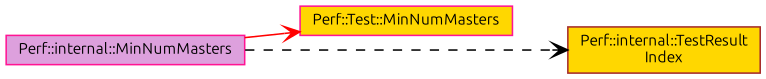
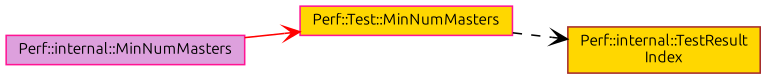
edge "Perf::internal::MinNumMasters" -> "Perf::internal::TestResult Index": now "Perf::Test::MinNumMasters" -> "Perf::internal::TestResult Index"
